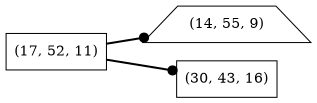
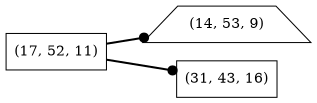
node "(14, 55, 9)": label "(14, 55, 9)" -> "(14, 53, 9)"
node "(30, 43, 16)": label "(30, 43, 16)" -> "(31, 43, 16)"
